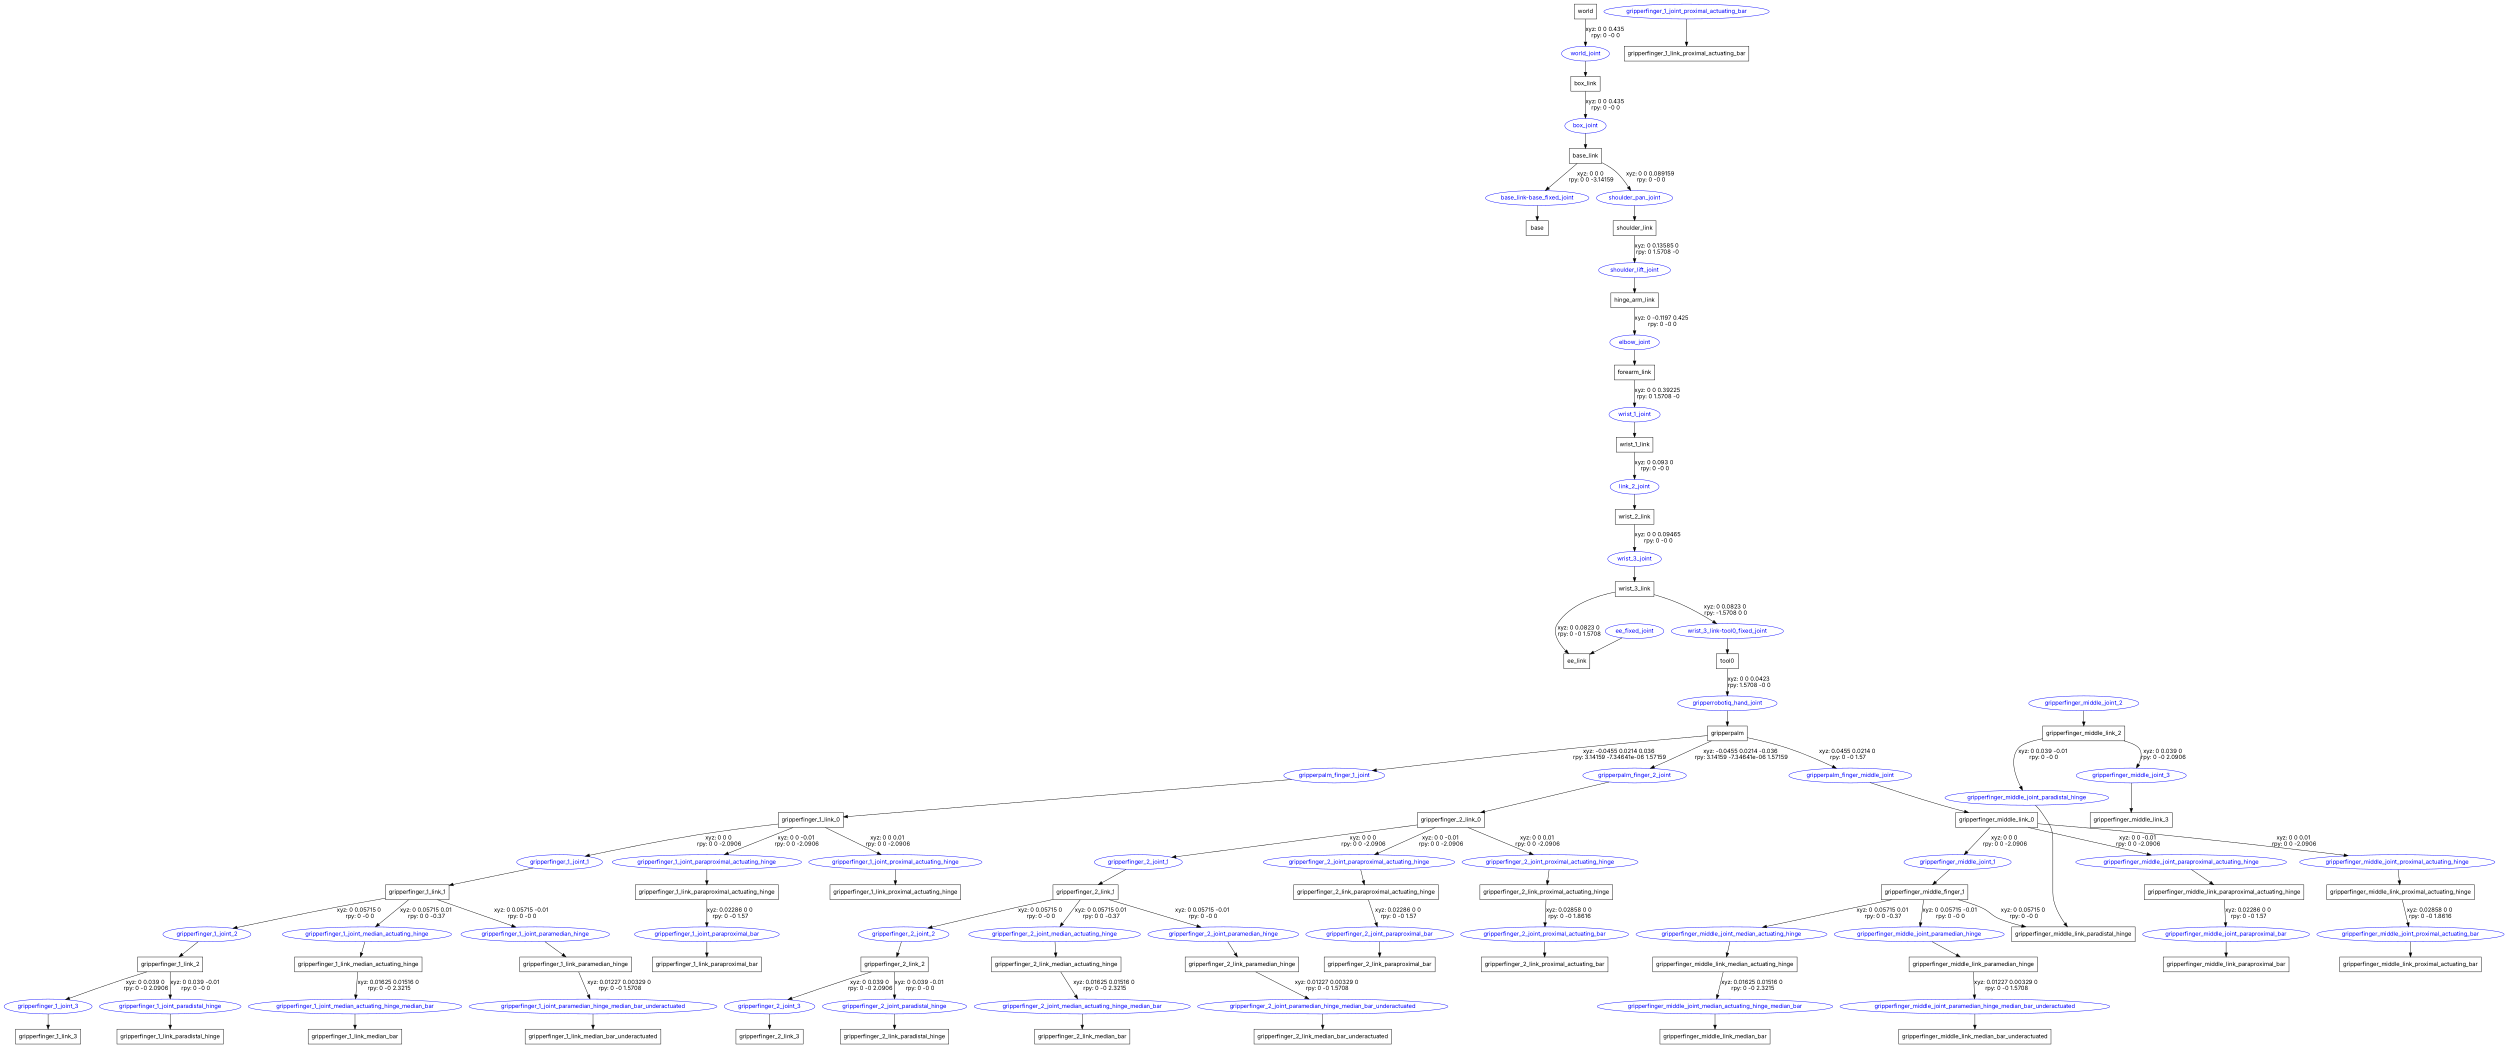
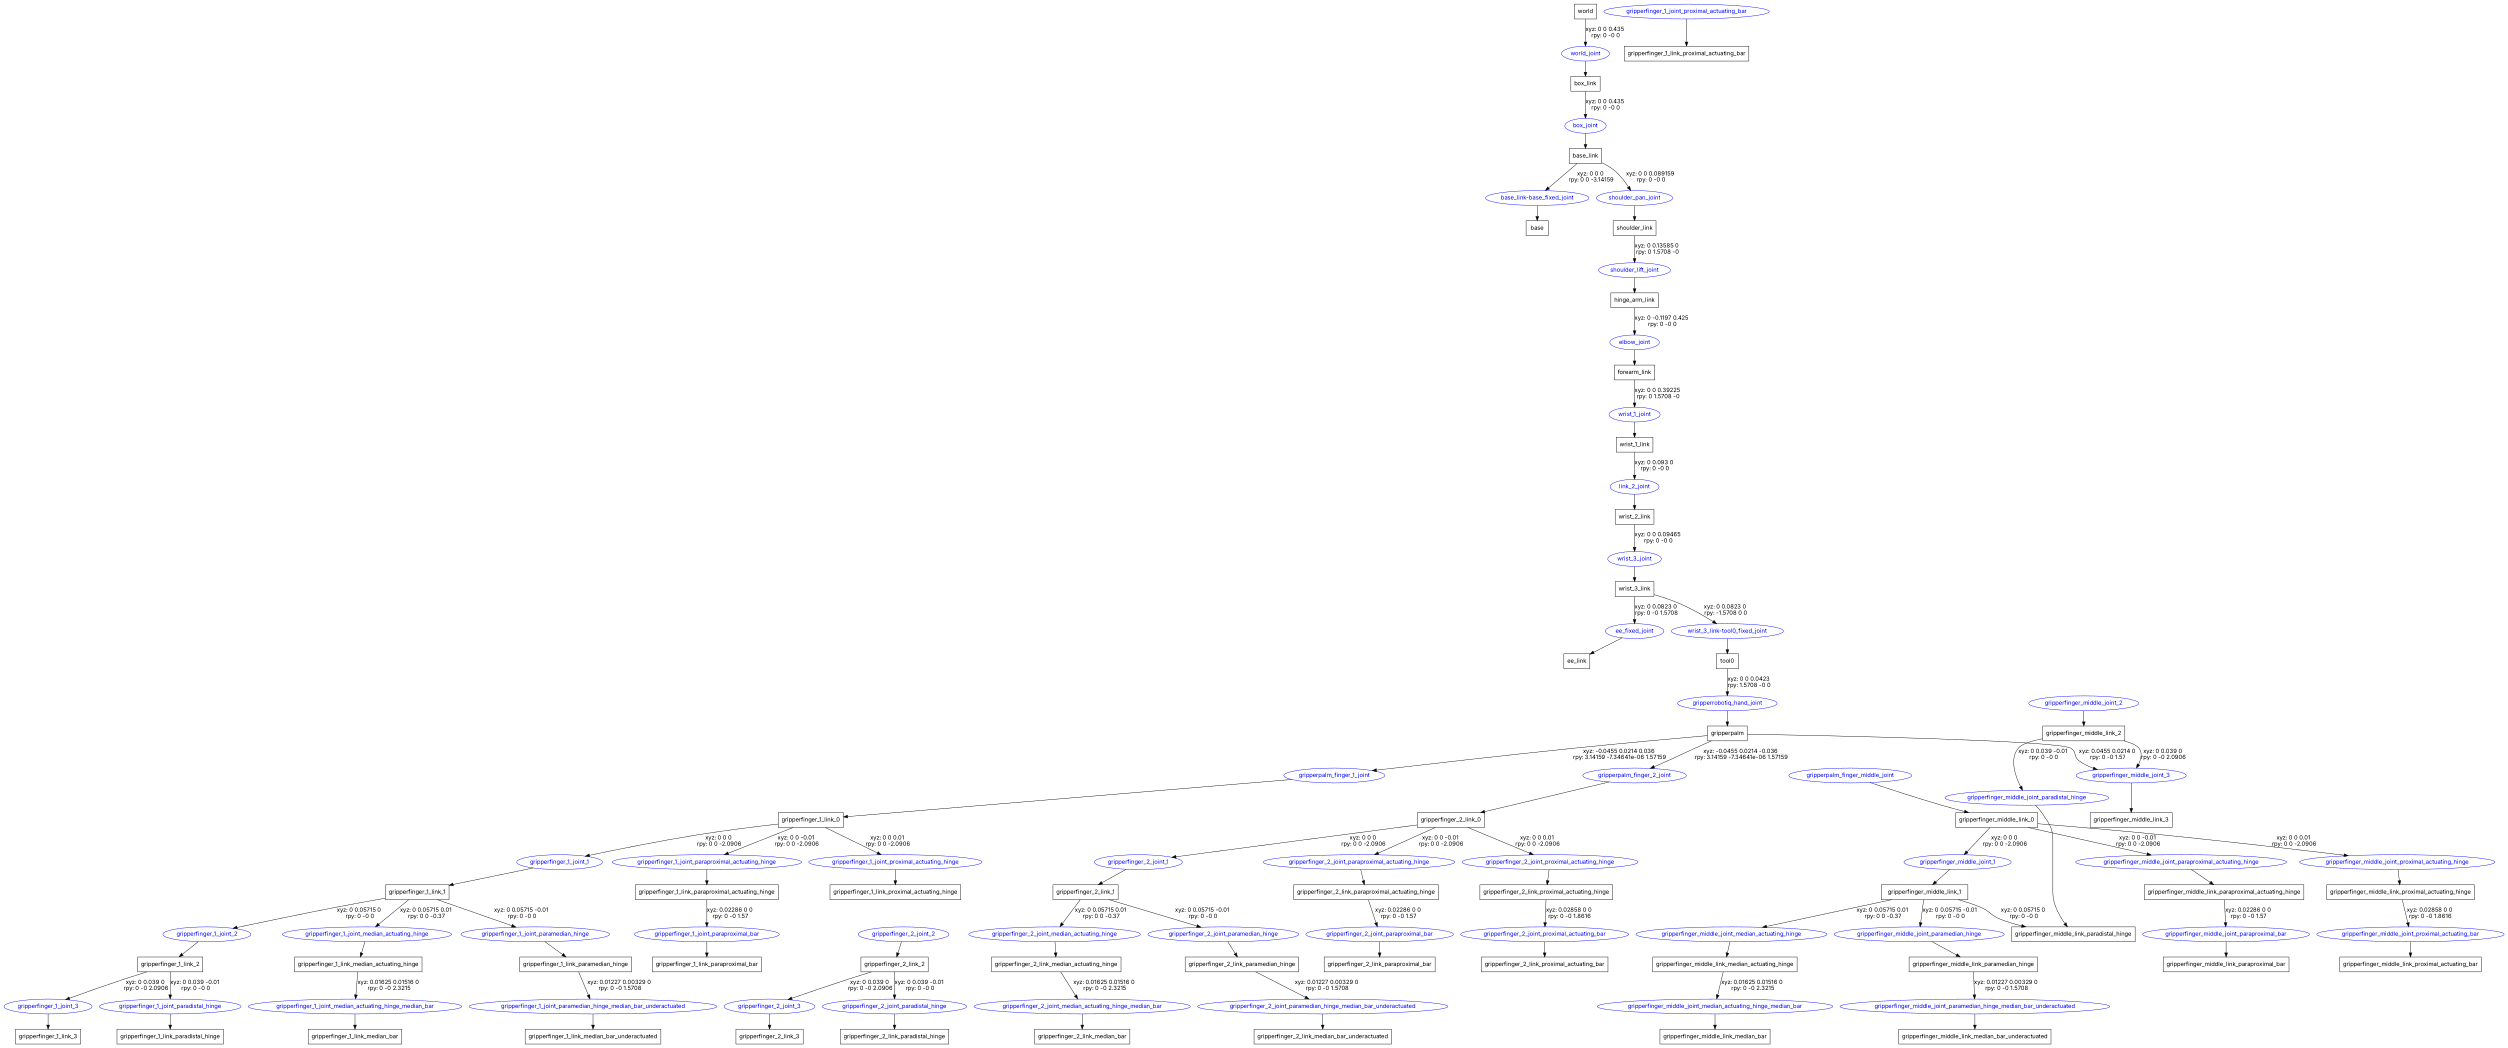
edge "wrist_3_link" -> "ee_link": now "wrist_3_link" -> "ee_fixed_joint"
edge "gripperpalm" -> "gripperpalm_finger_middle_joint": now "gripperpalm" -> "gripperfinger_middle_joint_3"
node "gripperfinger_middle_finger_1": label "gripperfinger_middle_finger_1" -> "gripperfinger_middle_link_1"
edge "gripperfinger_2_link_1" -> "gripperfinger_2_joint_2": removed, label "xyz: 0 0.05715 0 rpy: 0 -0 0"
